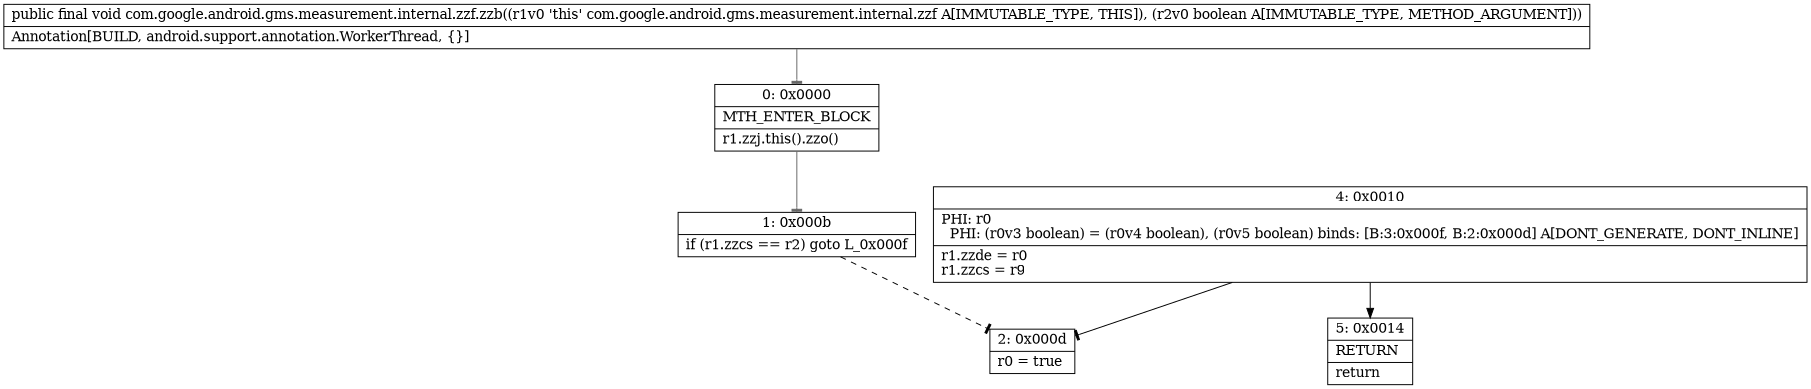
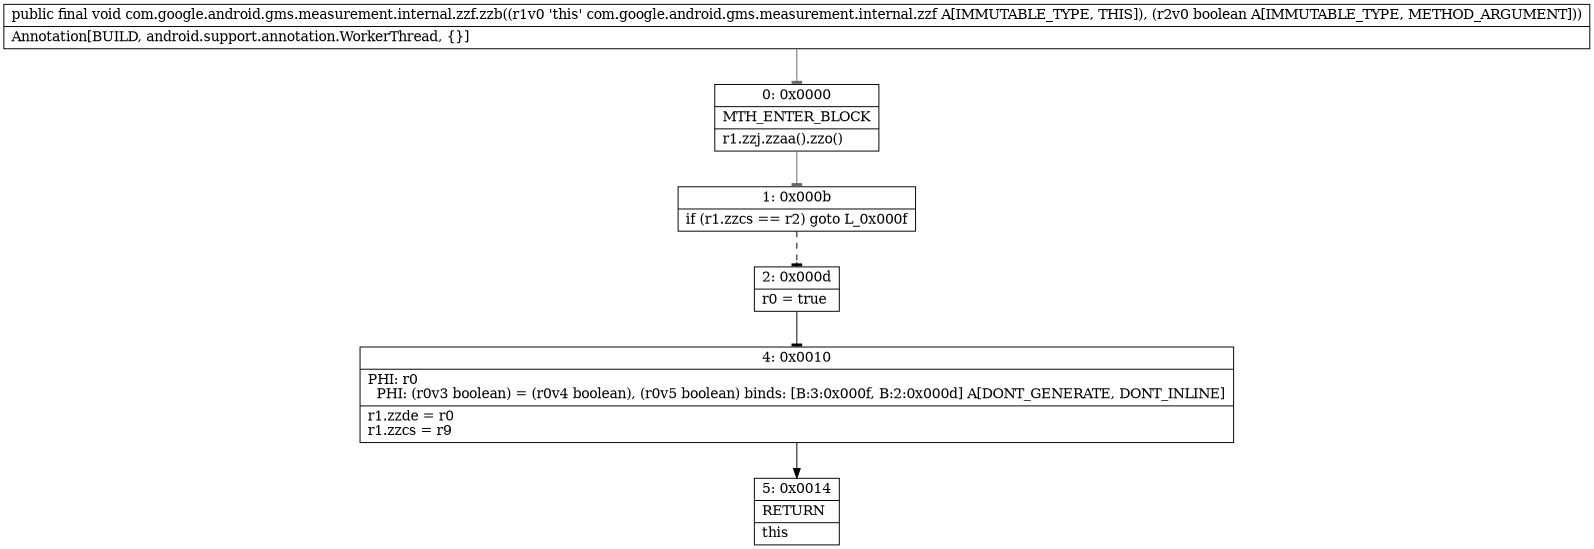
node "0: 0x0000": text "r1.zzj.this().zzo()" -> "r1.zzj.zzaa().zzo()"
edge "4: 0x0010" -> "2: 0x000d": reversed
node "5: 0x0014": text "return" -> "this"
